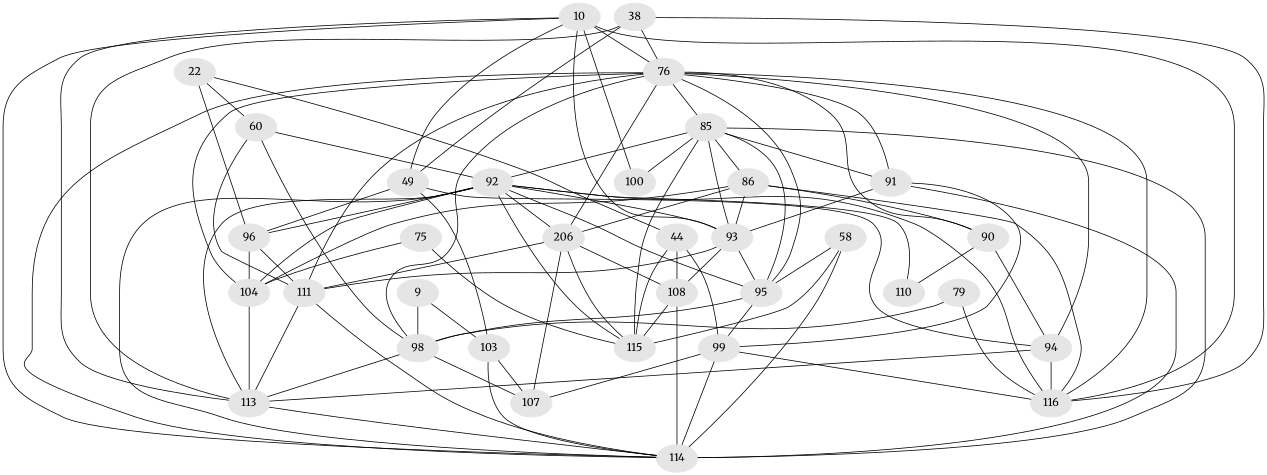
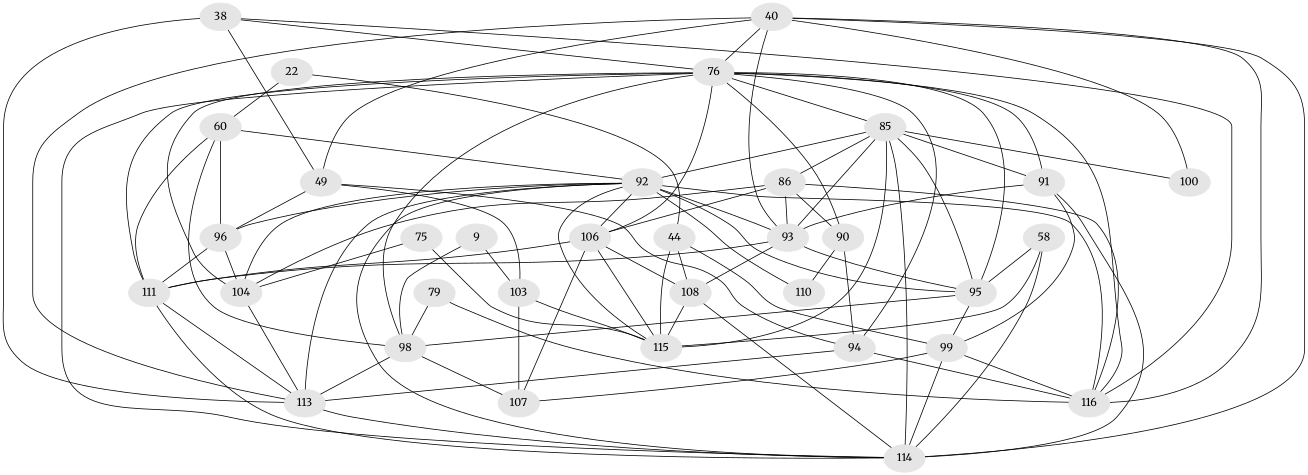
node "10": label "10" -> "40"
edge "22" -- "96": now "60" -- "96"
node "206": label "206" -> "106"
edge "103" -- "114": now "103" -- "115"
